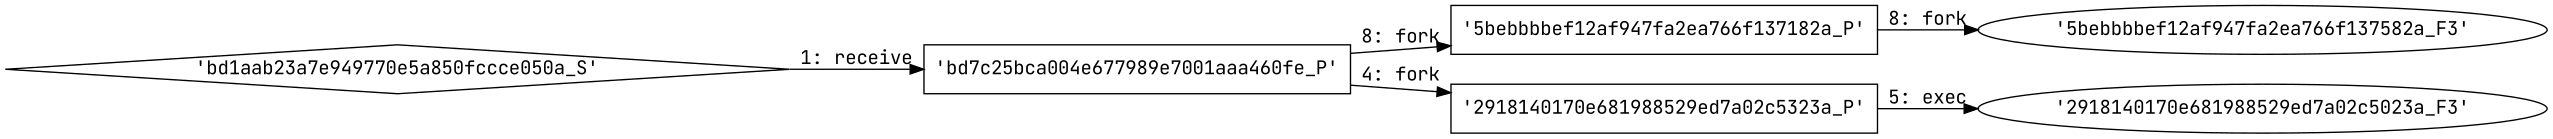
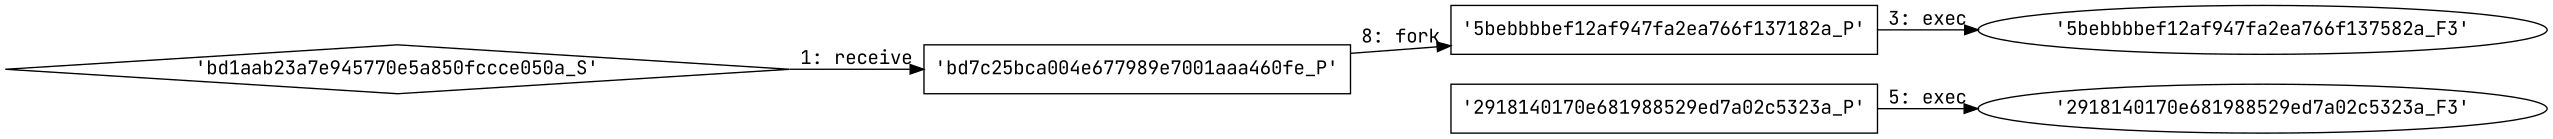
edge "'5bebbbbef12af947fa2ea766f137182a_P'" -> "'5bebbbbef12af947fa2ea766f137582a_F3'": label "8: fork" -> "3: exec"
node "'bd1aab23a7e949770e5a850fccce050a_S'": label "'bd1aab23a7e949770e5a850fccce050a_S'" -> "'bd1aab23a7e945770e5a850fccce050a_S'"
edge "'bd7c25bca004e677989e7001aaa460fe_P'" -> "'2918140170e681988529ed7a02c5323a_P'": removed, label "4: fork"
node "'2918140170e681988529ed7a02c5023a_F3'": label "'2918140170e681988529ed7a02c5023a_F3'" -> "'2918140170e681988529ed7a02c5323a_F3'"
